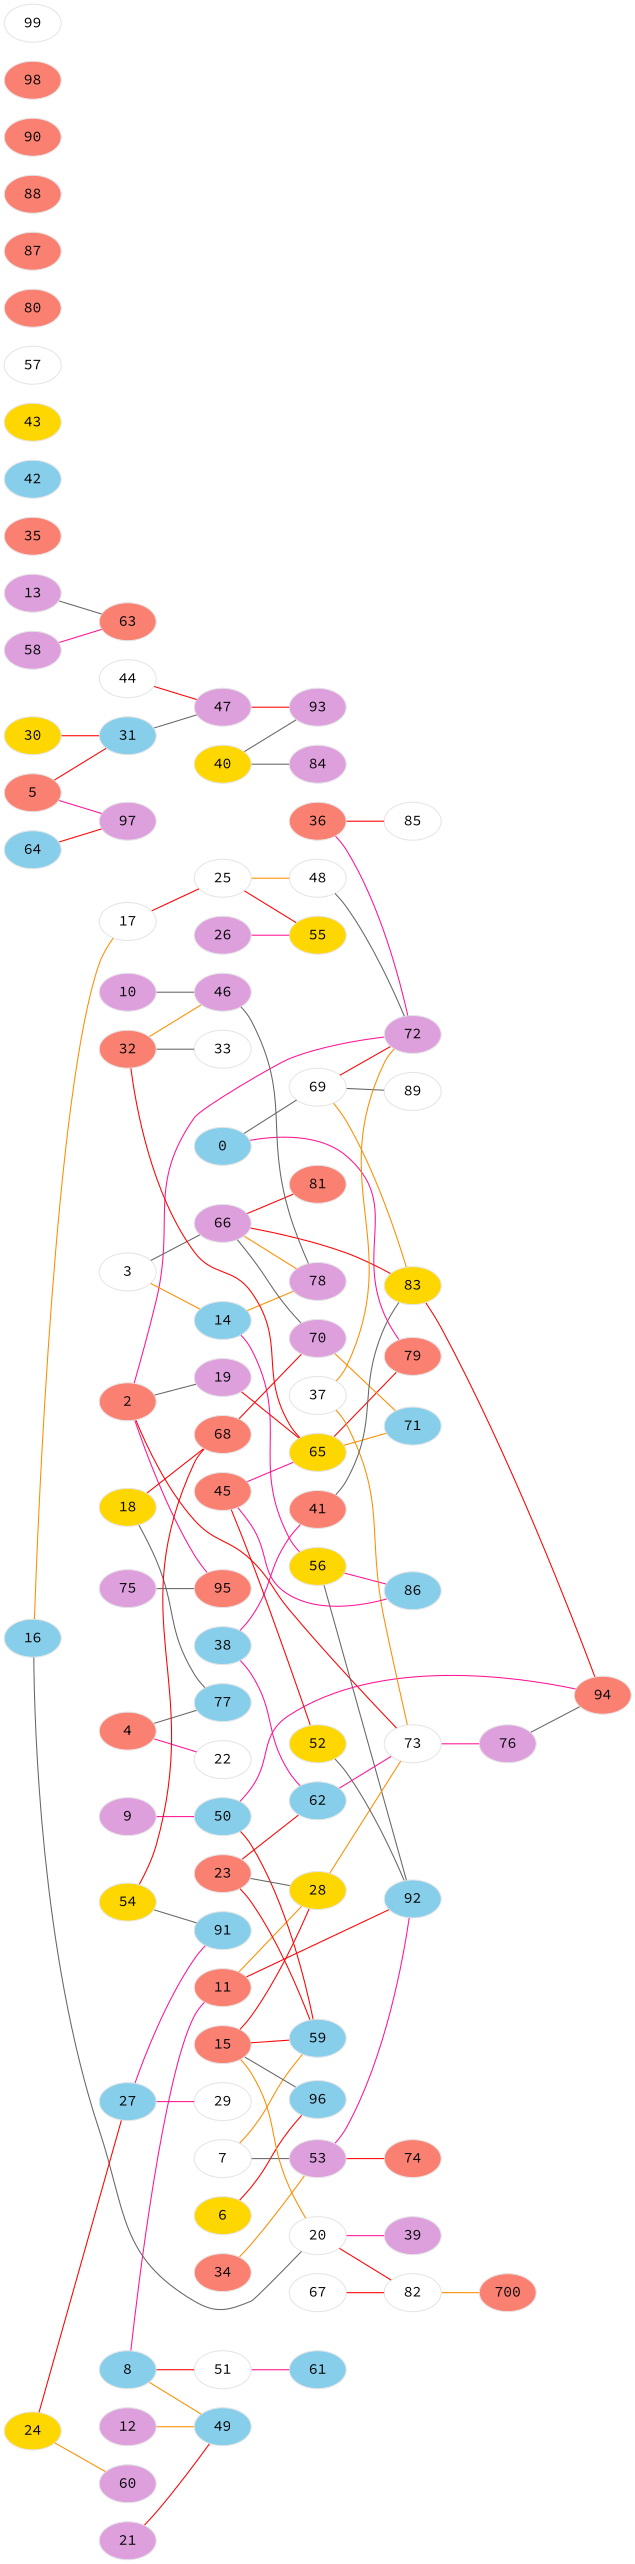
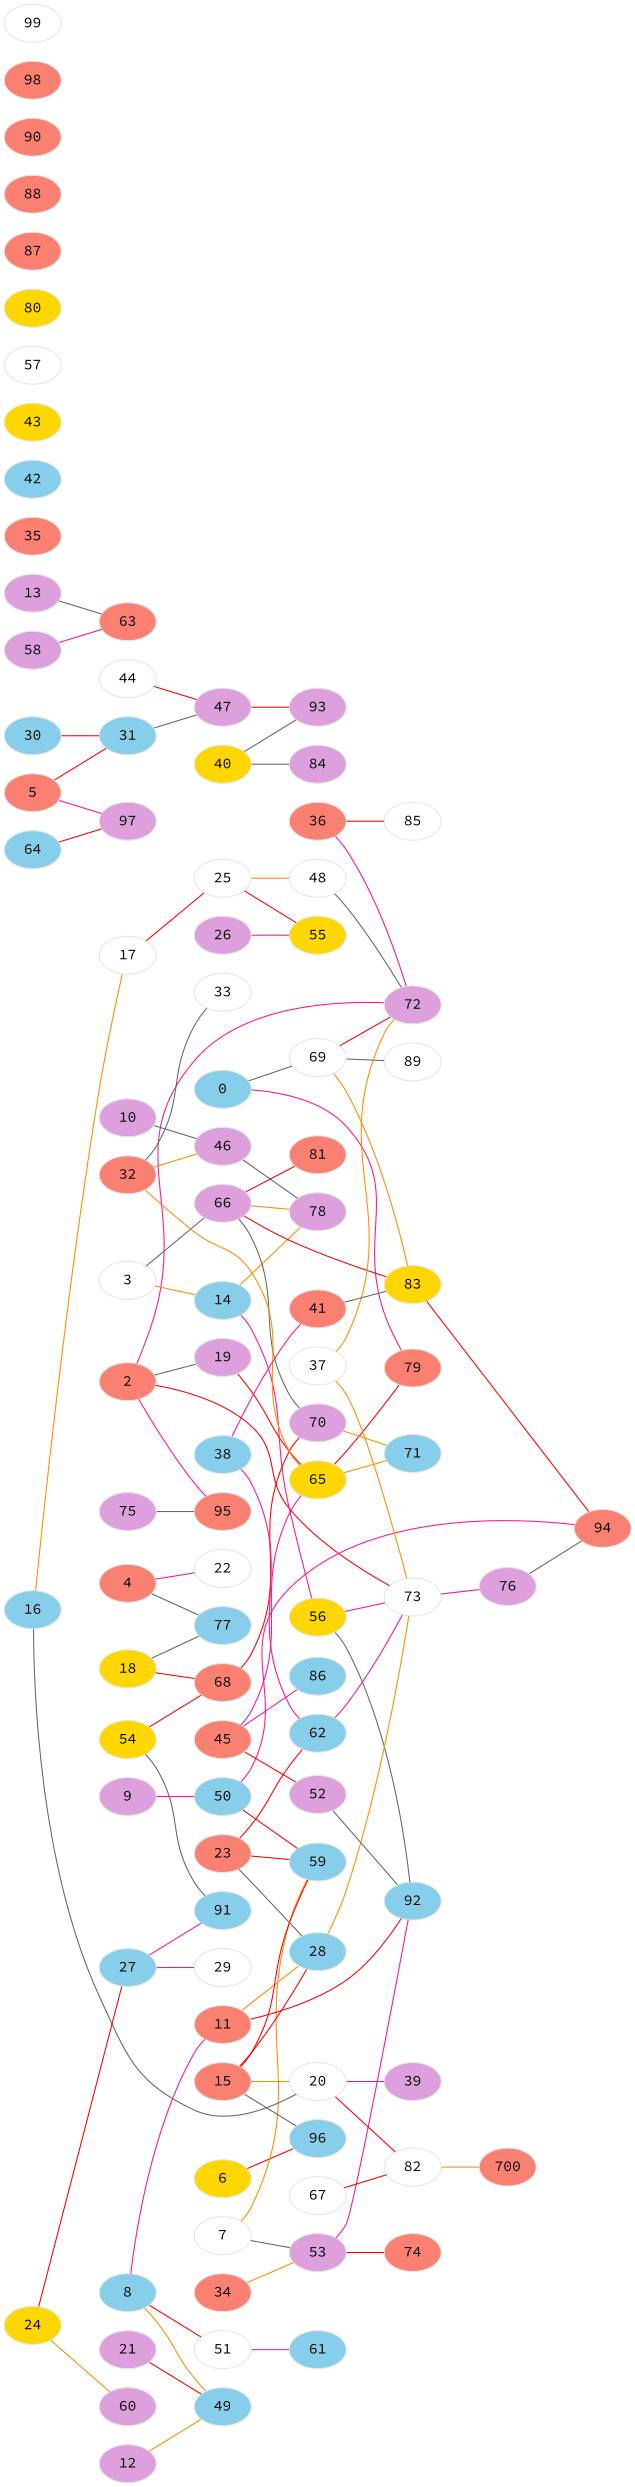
node "80": fillcolor salmon -> gold
node "30": fillcolor gold -> skyblue
edge "32" -- "65": color red -> darkorange
edge "56" -- "86": now "56" -- "73"
node "52": fillcolor gold -> plum
node "28": fillcolor gold -> skyblue
